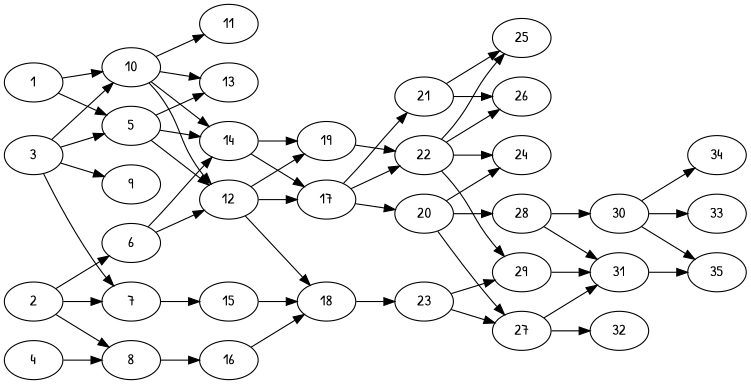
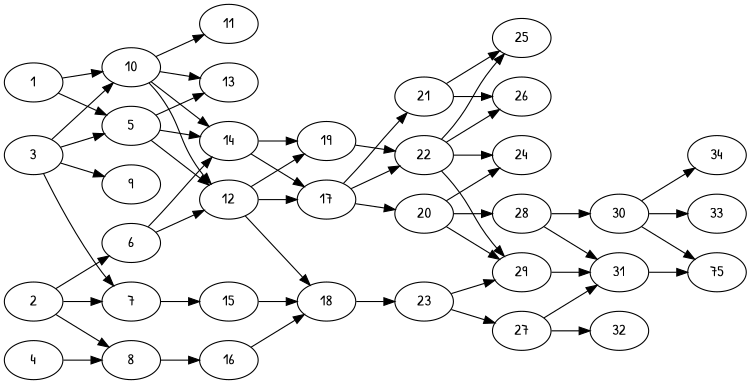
edge "20" -> "27": now "20" -> "29"
node "35": label "35" -> "75"
